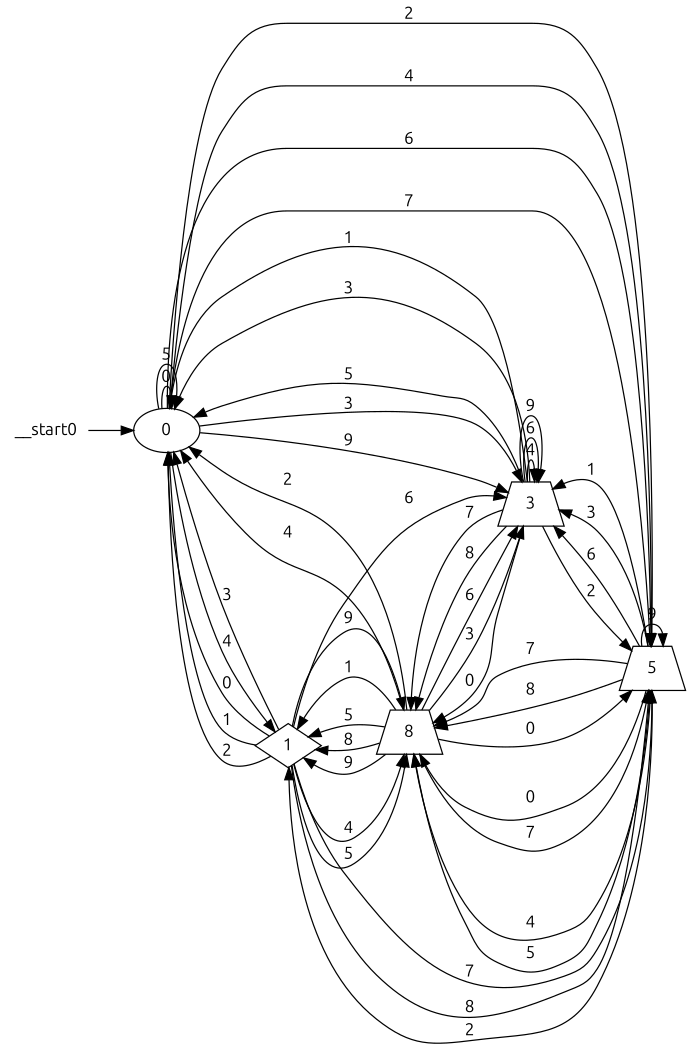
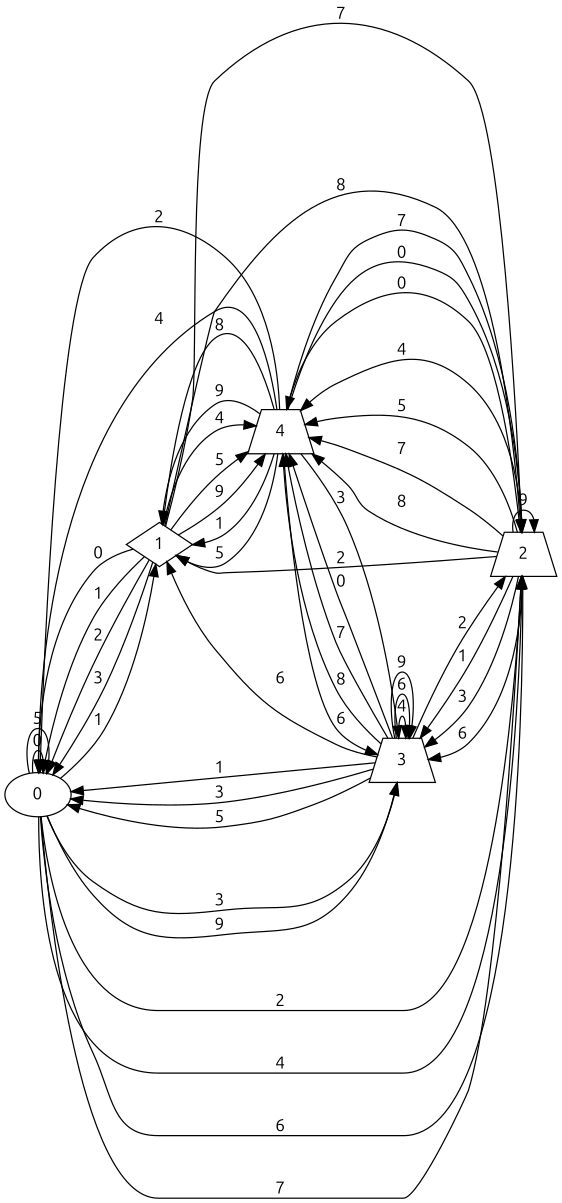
node "__start0": removed
edge "1" -> "3": reversed
edge "0" -> "1": label "4" -> "1"
node "5": label "5" -> "2"
node "8": label "8" -> "4"
